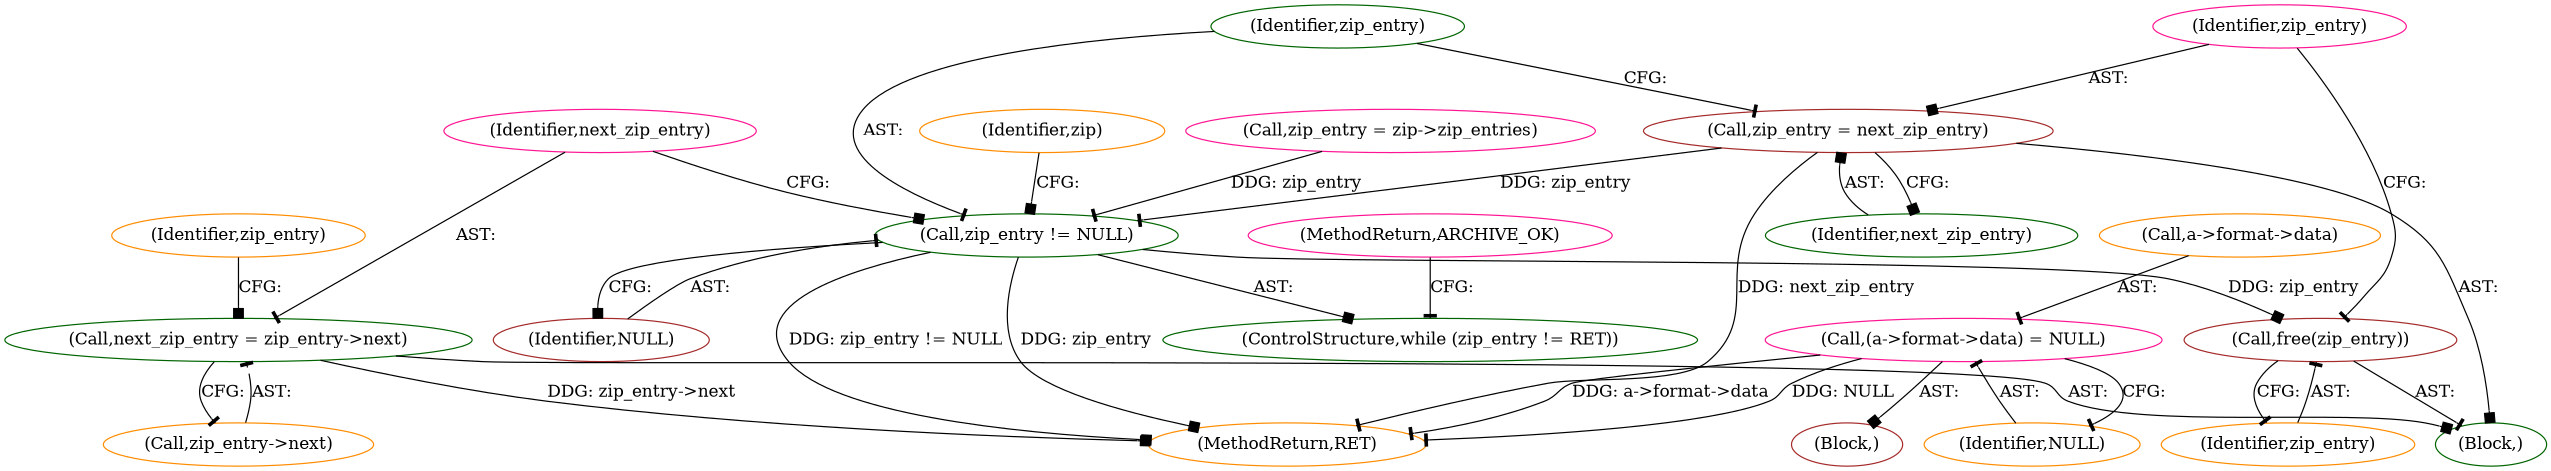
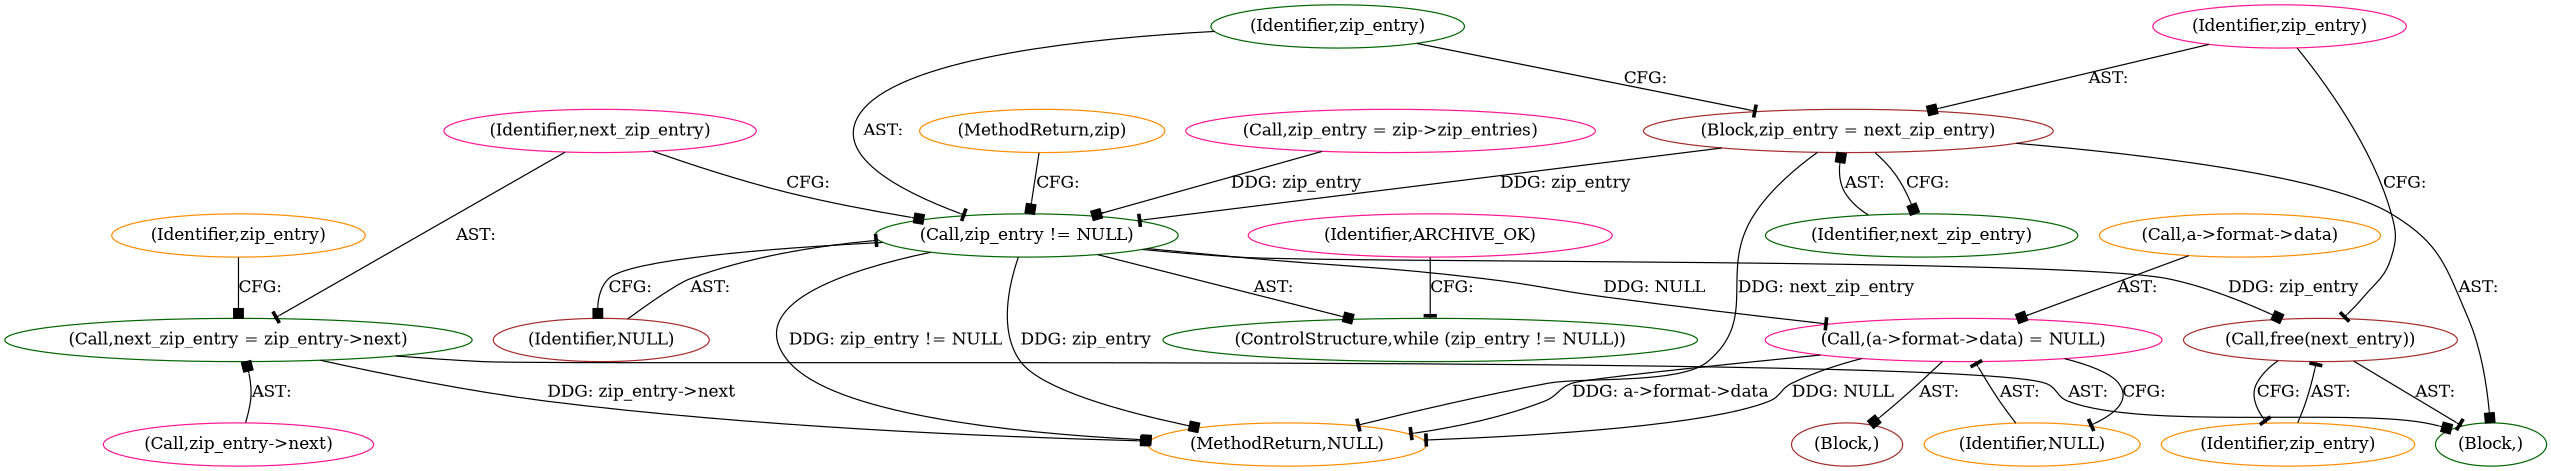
node "(Identifier,zip)": label "(Identifier,zip)" -> "(MethodReturn,zip)"
node "(Call,zip_entry = next_zip_entry)": label "(Call,zip_entry = next_zip_entry)" -> "(Block,zip_entry = next_zip_entry)"
edge "(Call,zip_entry = zip->zip_entries)" -> "(Call,zip_entry != NULL)": arrowhead tee -> box
node "(MethodReturn,ARCHIVE_OK)": label "(MethodReturn,ARCHIVE_OK)" -> "(Identifier,ARCHIVE_OK)"
edge "(Call,zip_entry != NULL)" -> "(Call,(a->format->data) = NULL)": added, label "DDG: NULL"
edge "(Call,a->format->data)" -> "(Call,(a->format->data) = NULL)": arrowhead tee -> box
node "(ControlStructure,while (zip_entry != RET))": label "(ControlStructure,while (zip_entry != RET))" -> "(ControlStructure,while (zip_entry != NULL))"
node "(Call,free(zip_entry))": label "(Call,free(zip_entry))" -> "(Call,free(next_entry))"
edge "(Call,next_zip_entry = zip_entry->next)" -> "(Call,zip_entry->next)": removed, label "CFG:"
edge "(Call,zip_entry->next)" -> "(Call,next_zip_entry = zip_entry->next)": arrowhead tee -> box
node "(Call,zip_entry->next)": color darkorange -> deeppink
node "(MethodReturn,RET)": label "(MethodReturn,RET)" -> "(MethodReturn,NULL)"
